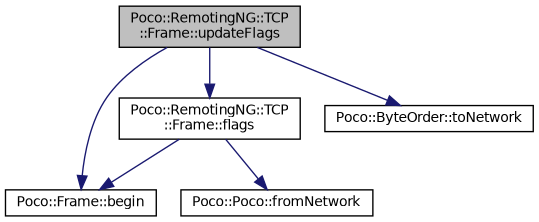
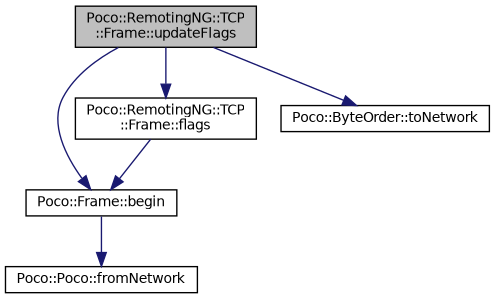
edge "Poco::RemotingNG::TCP ::Frame::flags" -> "Poco::Poco::fromNetwork": now "Poco::Frame::begin" -> "Poco::Poco::fromNetwork"
